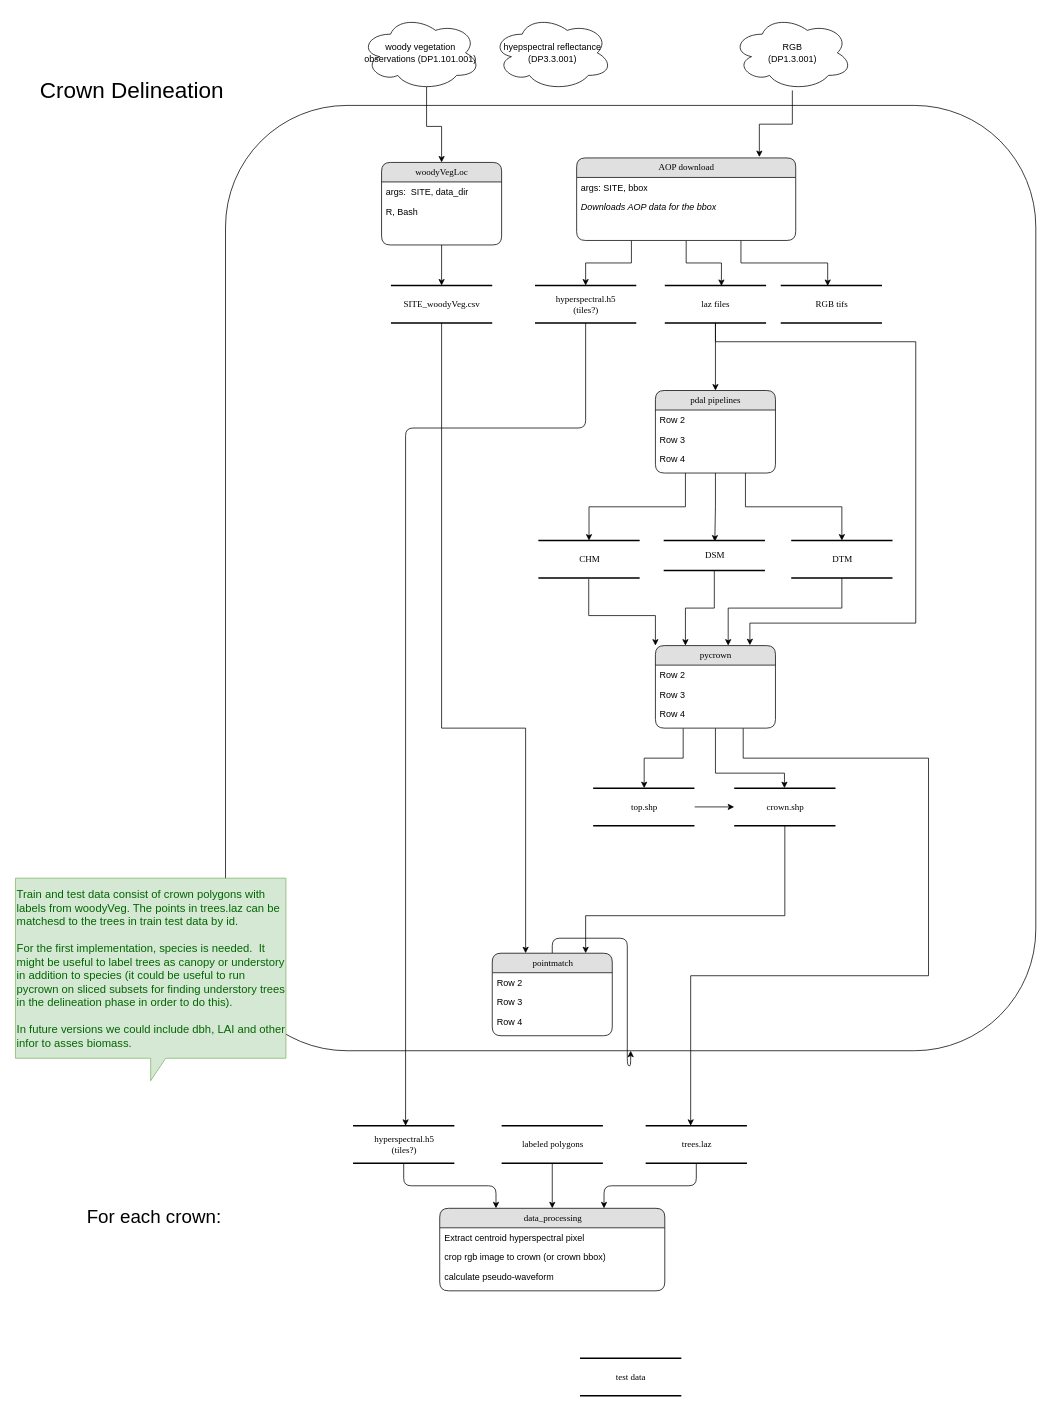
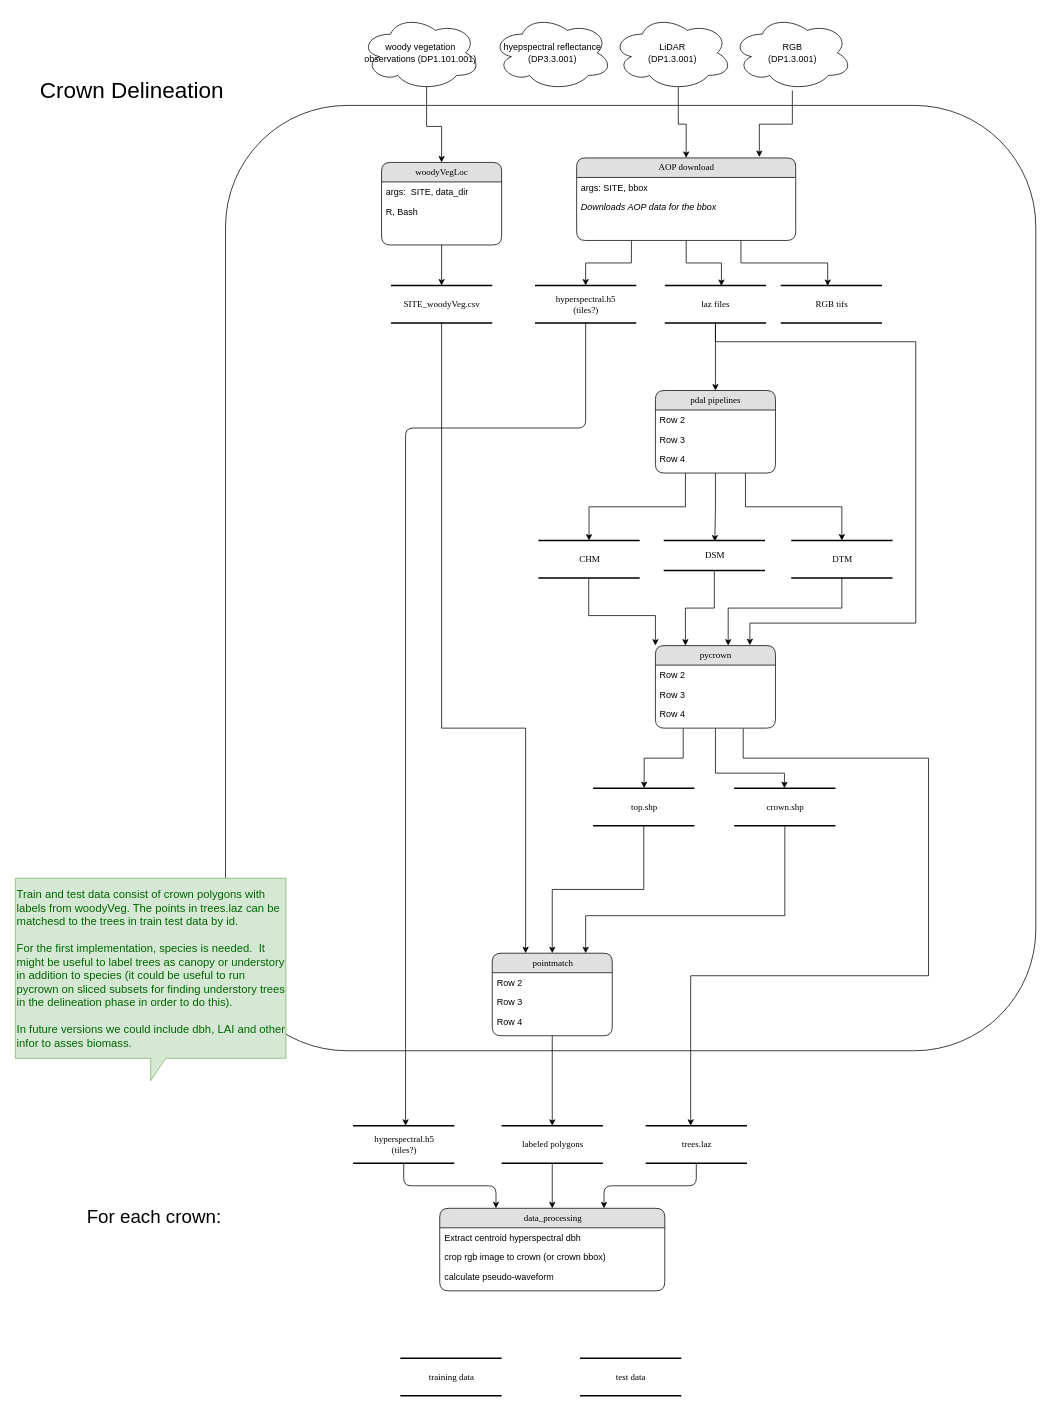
node "LiDAR (DP1.3.001)": added
edge "LiDAR (DP1.3.001)" -> "AOP download": added
edge "top.shp" -> "crown.shp": now "top.shp" -> "pointmatch"
edge "pointmatch" -> "Crown Delineation": now "pointmatch" -> "labeled polygons"
node "Extract centroid hyperspectral pixel": label "Extract centroid hyperspectral pixel" -> "Extract centroid hyperspectral dbh"
node "training data": added
